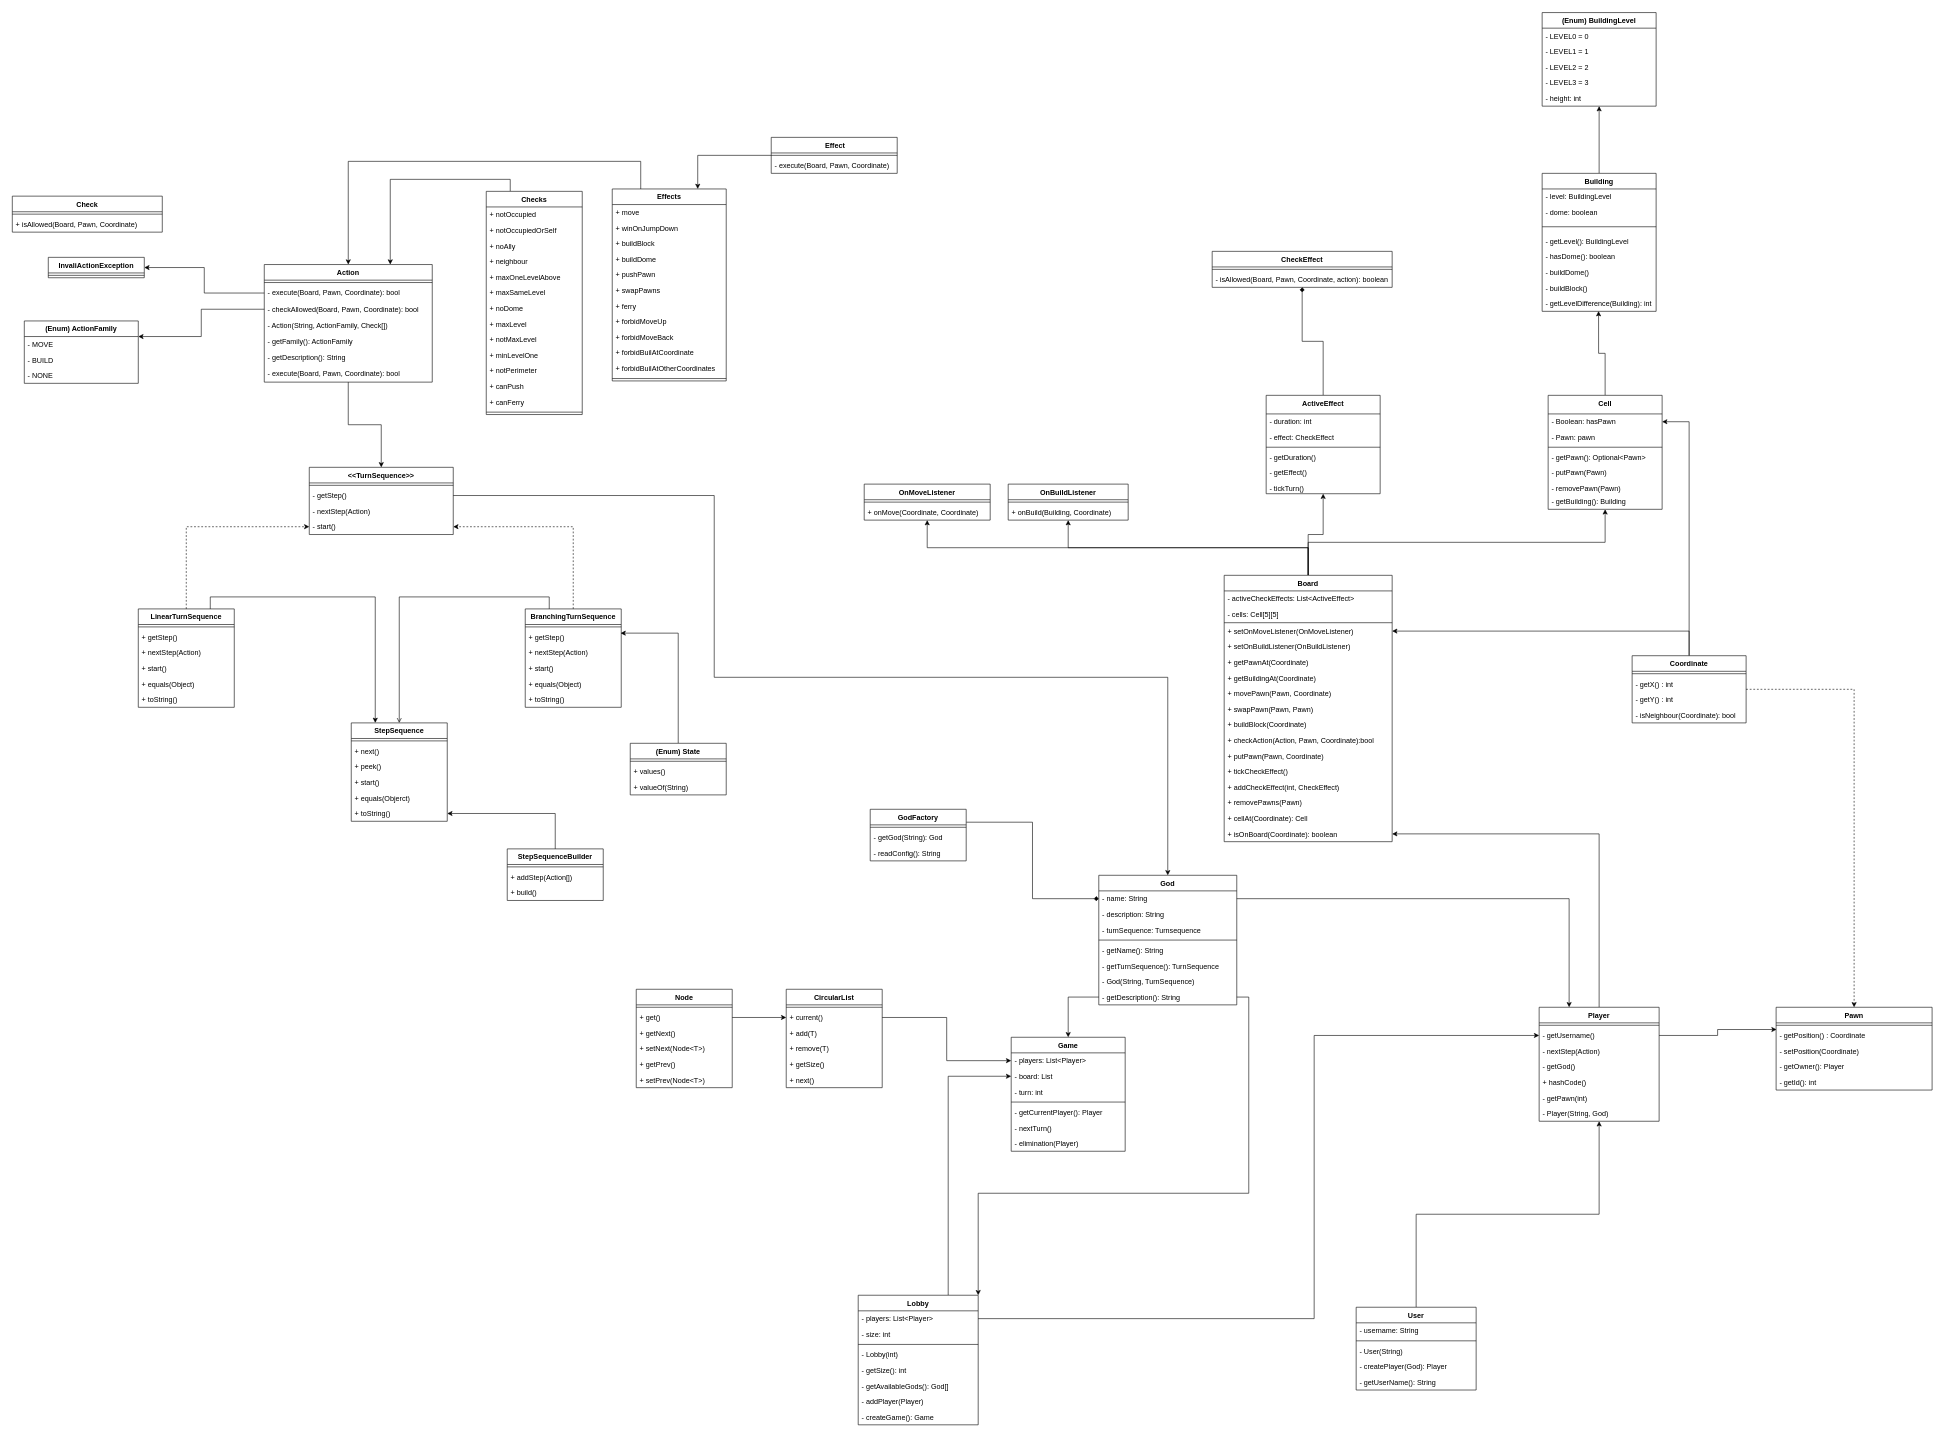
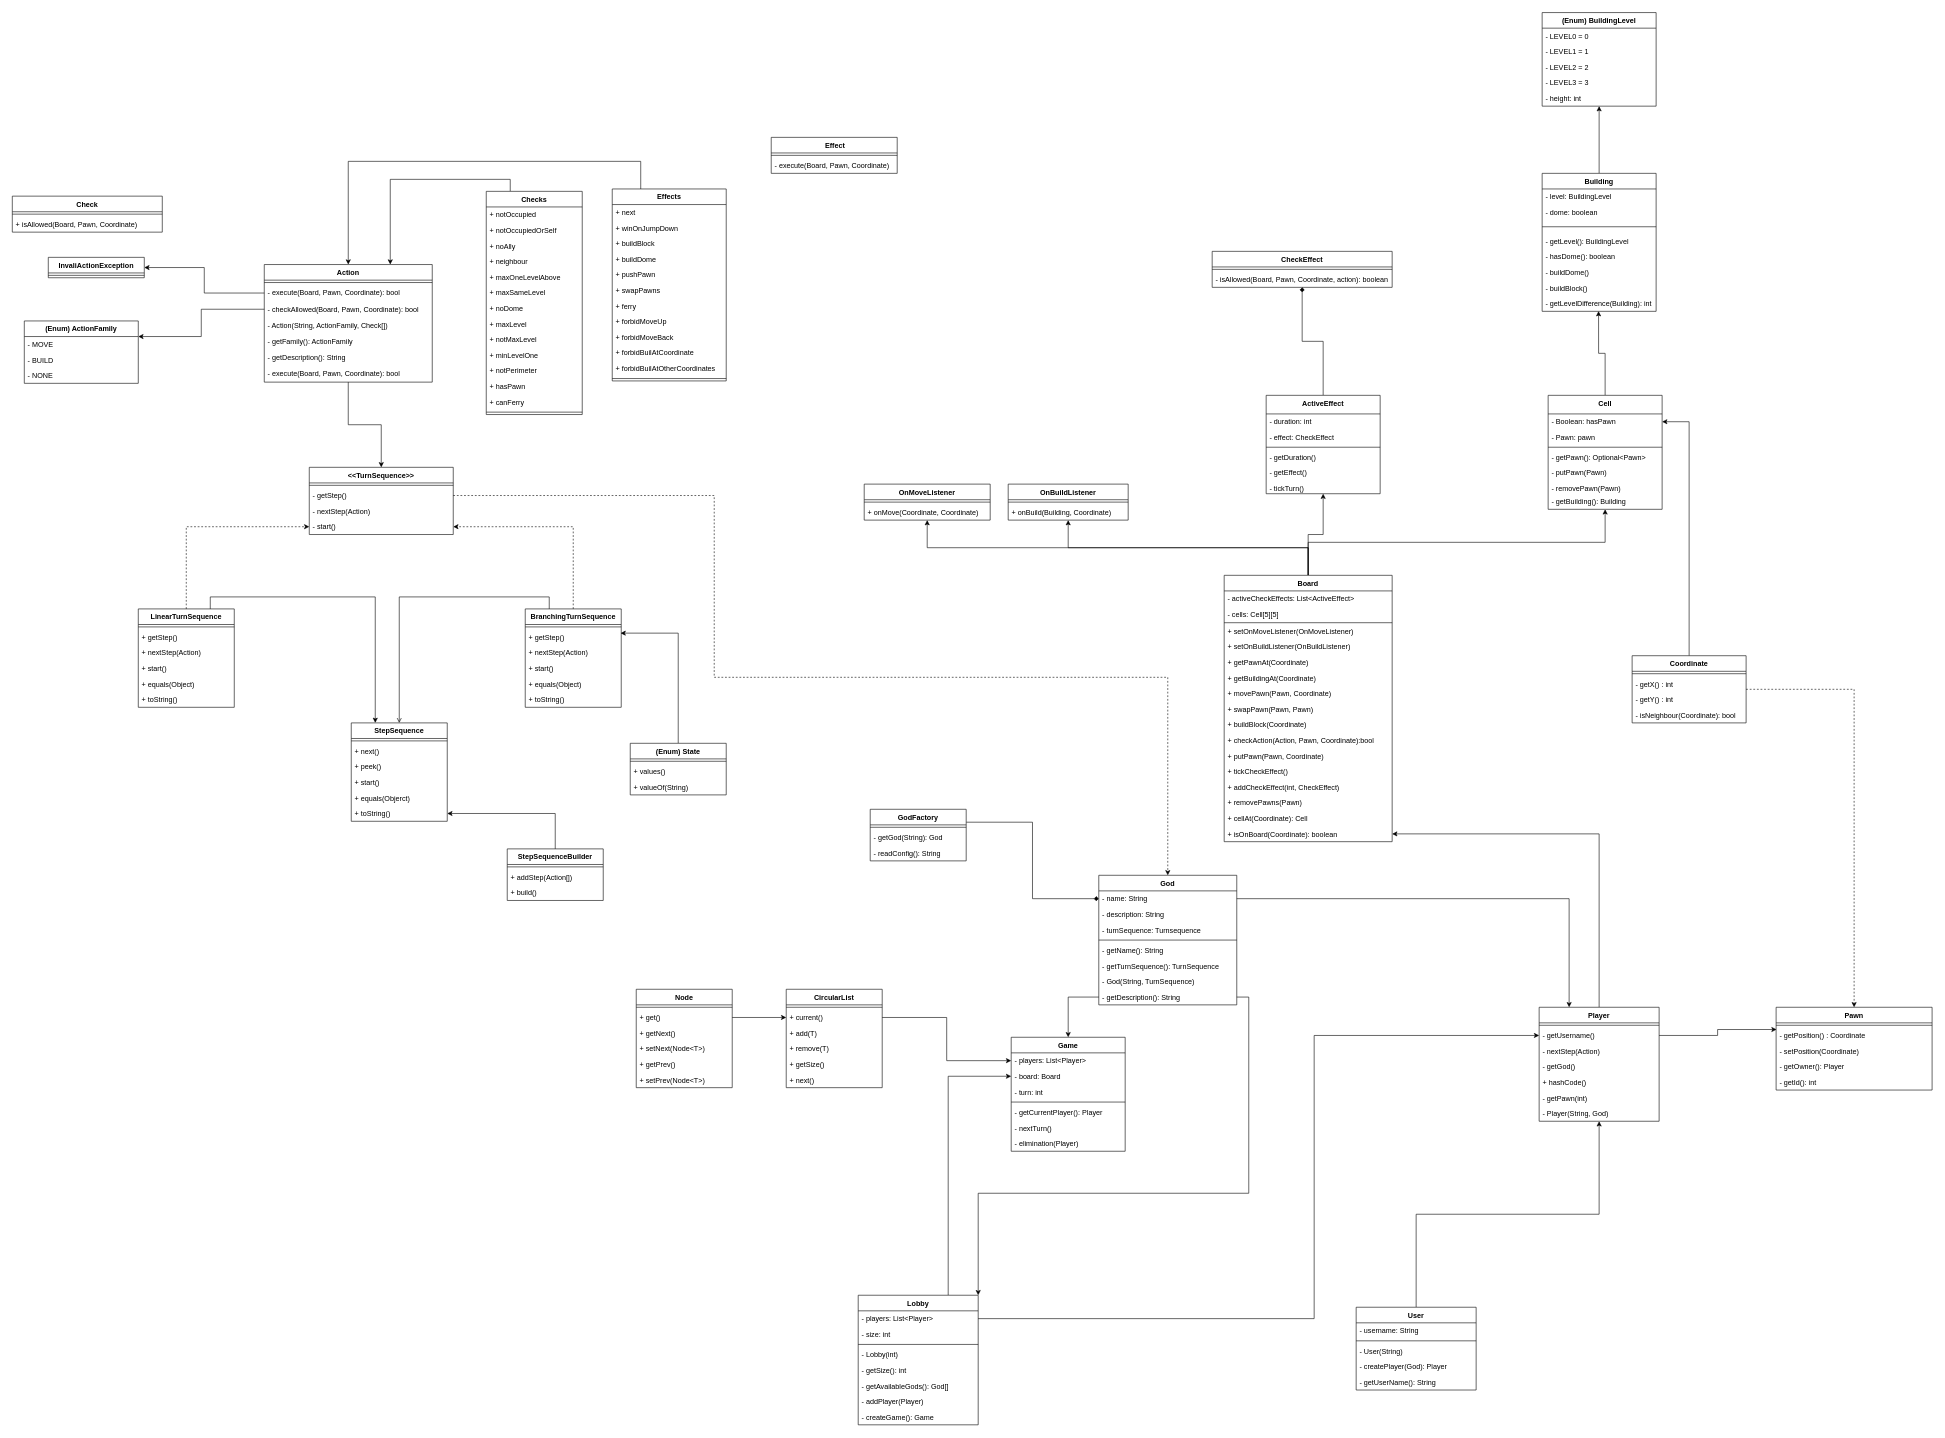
edge "Effect" -> "Effects": removed
node "+ move": label "+ move" -> "+ next"
node "+ canPush": label "+ canPush" -> "+ hasPawn"
edge "Coordinate" -> "+ setOnMoveListener(OnMoveListener)": removed
edge "- getStep()" -> "God": style solid -> dashed
node "- board: List": label "- board: List" -> "- board: Board"
